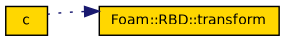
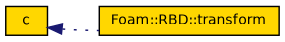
edge "c" -> "Foam::RBD::transform": reversed
